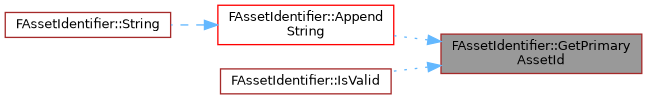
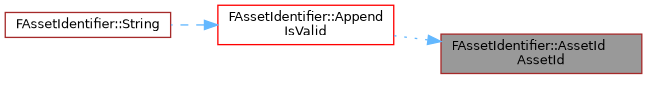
node "FAssetIdentifier::Append String": label "FAssetIdentifier::Append String" -> "FAssetIdentifier::Append IsValid"
node "FAssetIdentifier::GetPrimary AssetId": label "FAssetIdentifier::GetPrimary AssetId" -> "FAssetIdentifier::AssetId AssetId"
node "FAssetIdentifier::IsValid": removed
